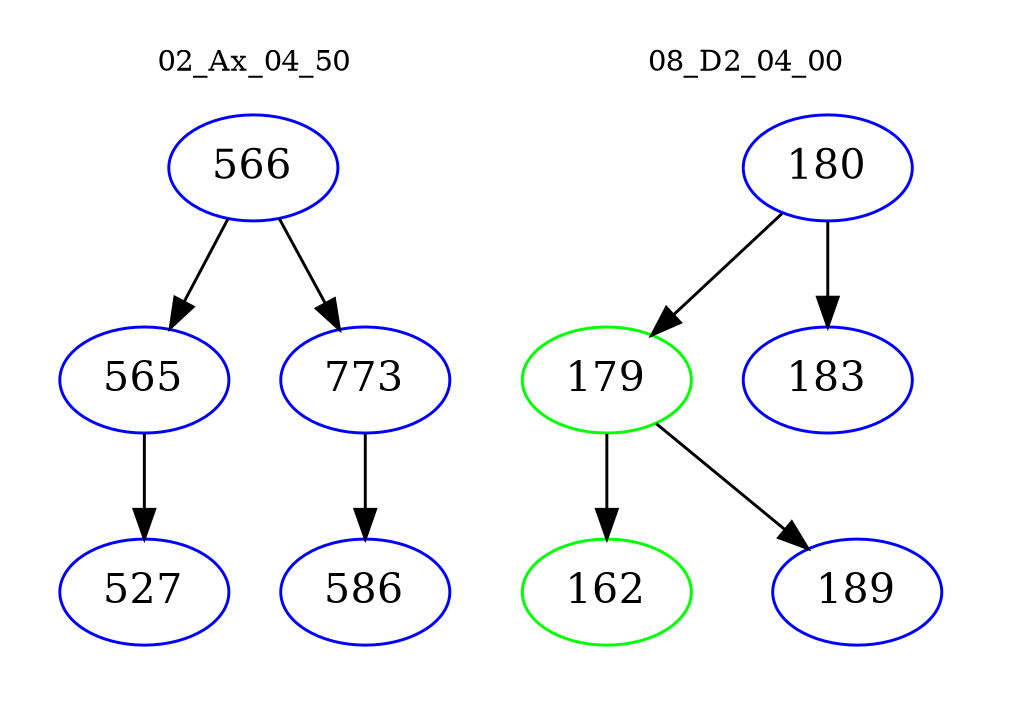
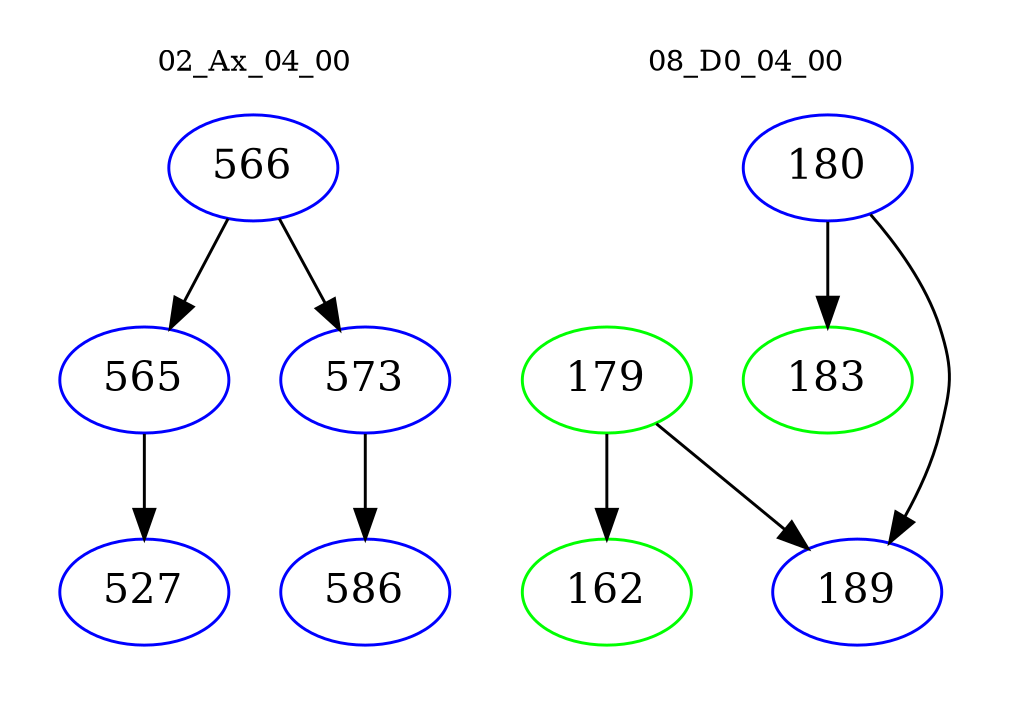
cluster "02_Ax_04_50": label "02_Ax_04_50" -> "02_Ax_04_00"
cluster "08_D2_04_00": label "08_D2_04_00" -> "08_D0_04_00"
edge "180" -> "179": now "180" -> "189"
node "773": label "773" -> "573"
node "183": color blue -> green
